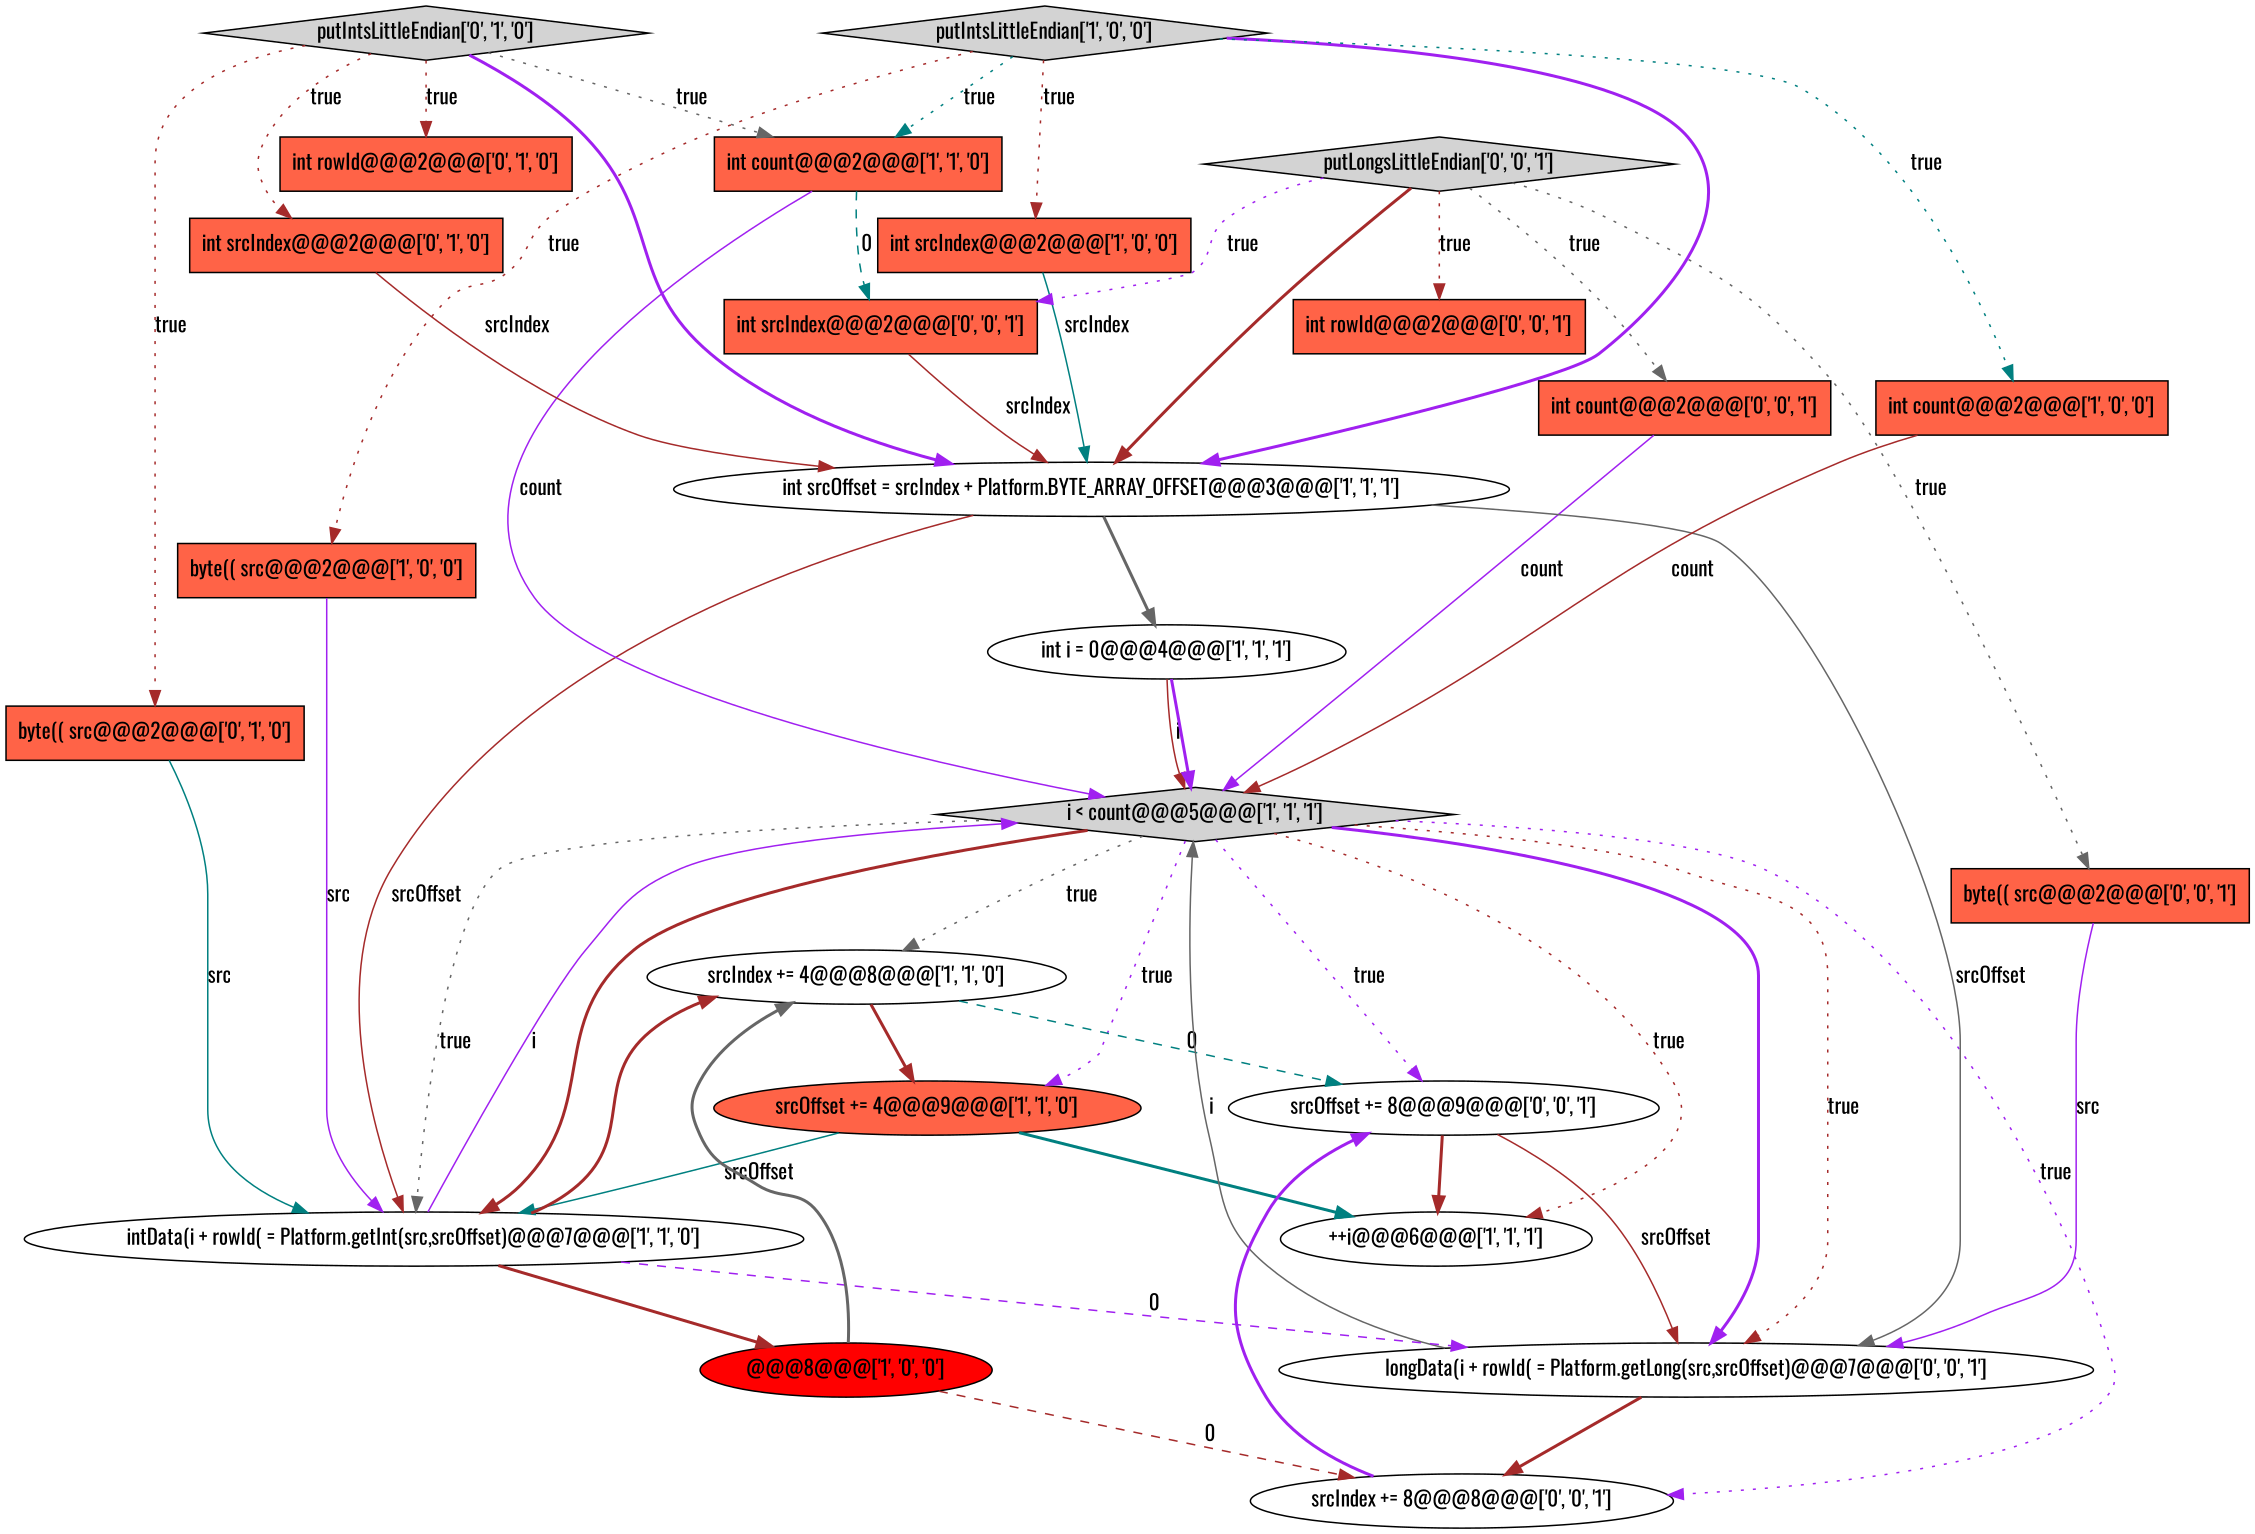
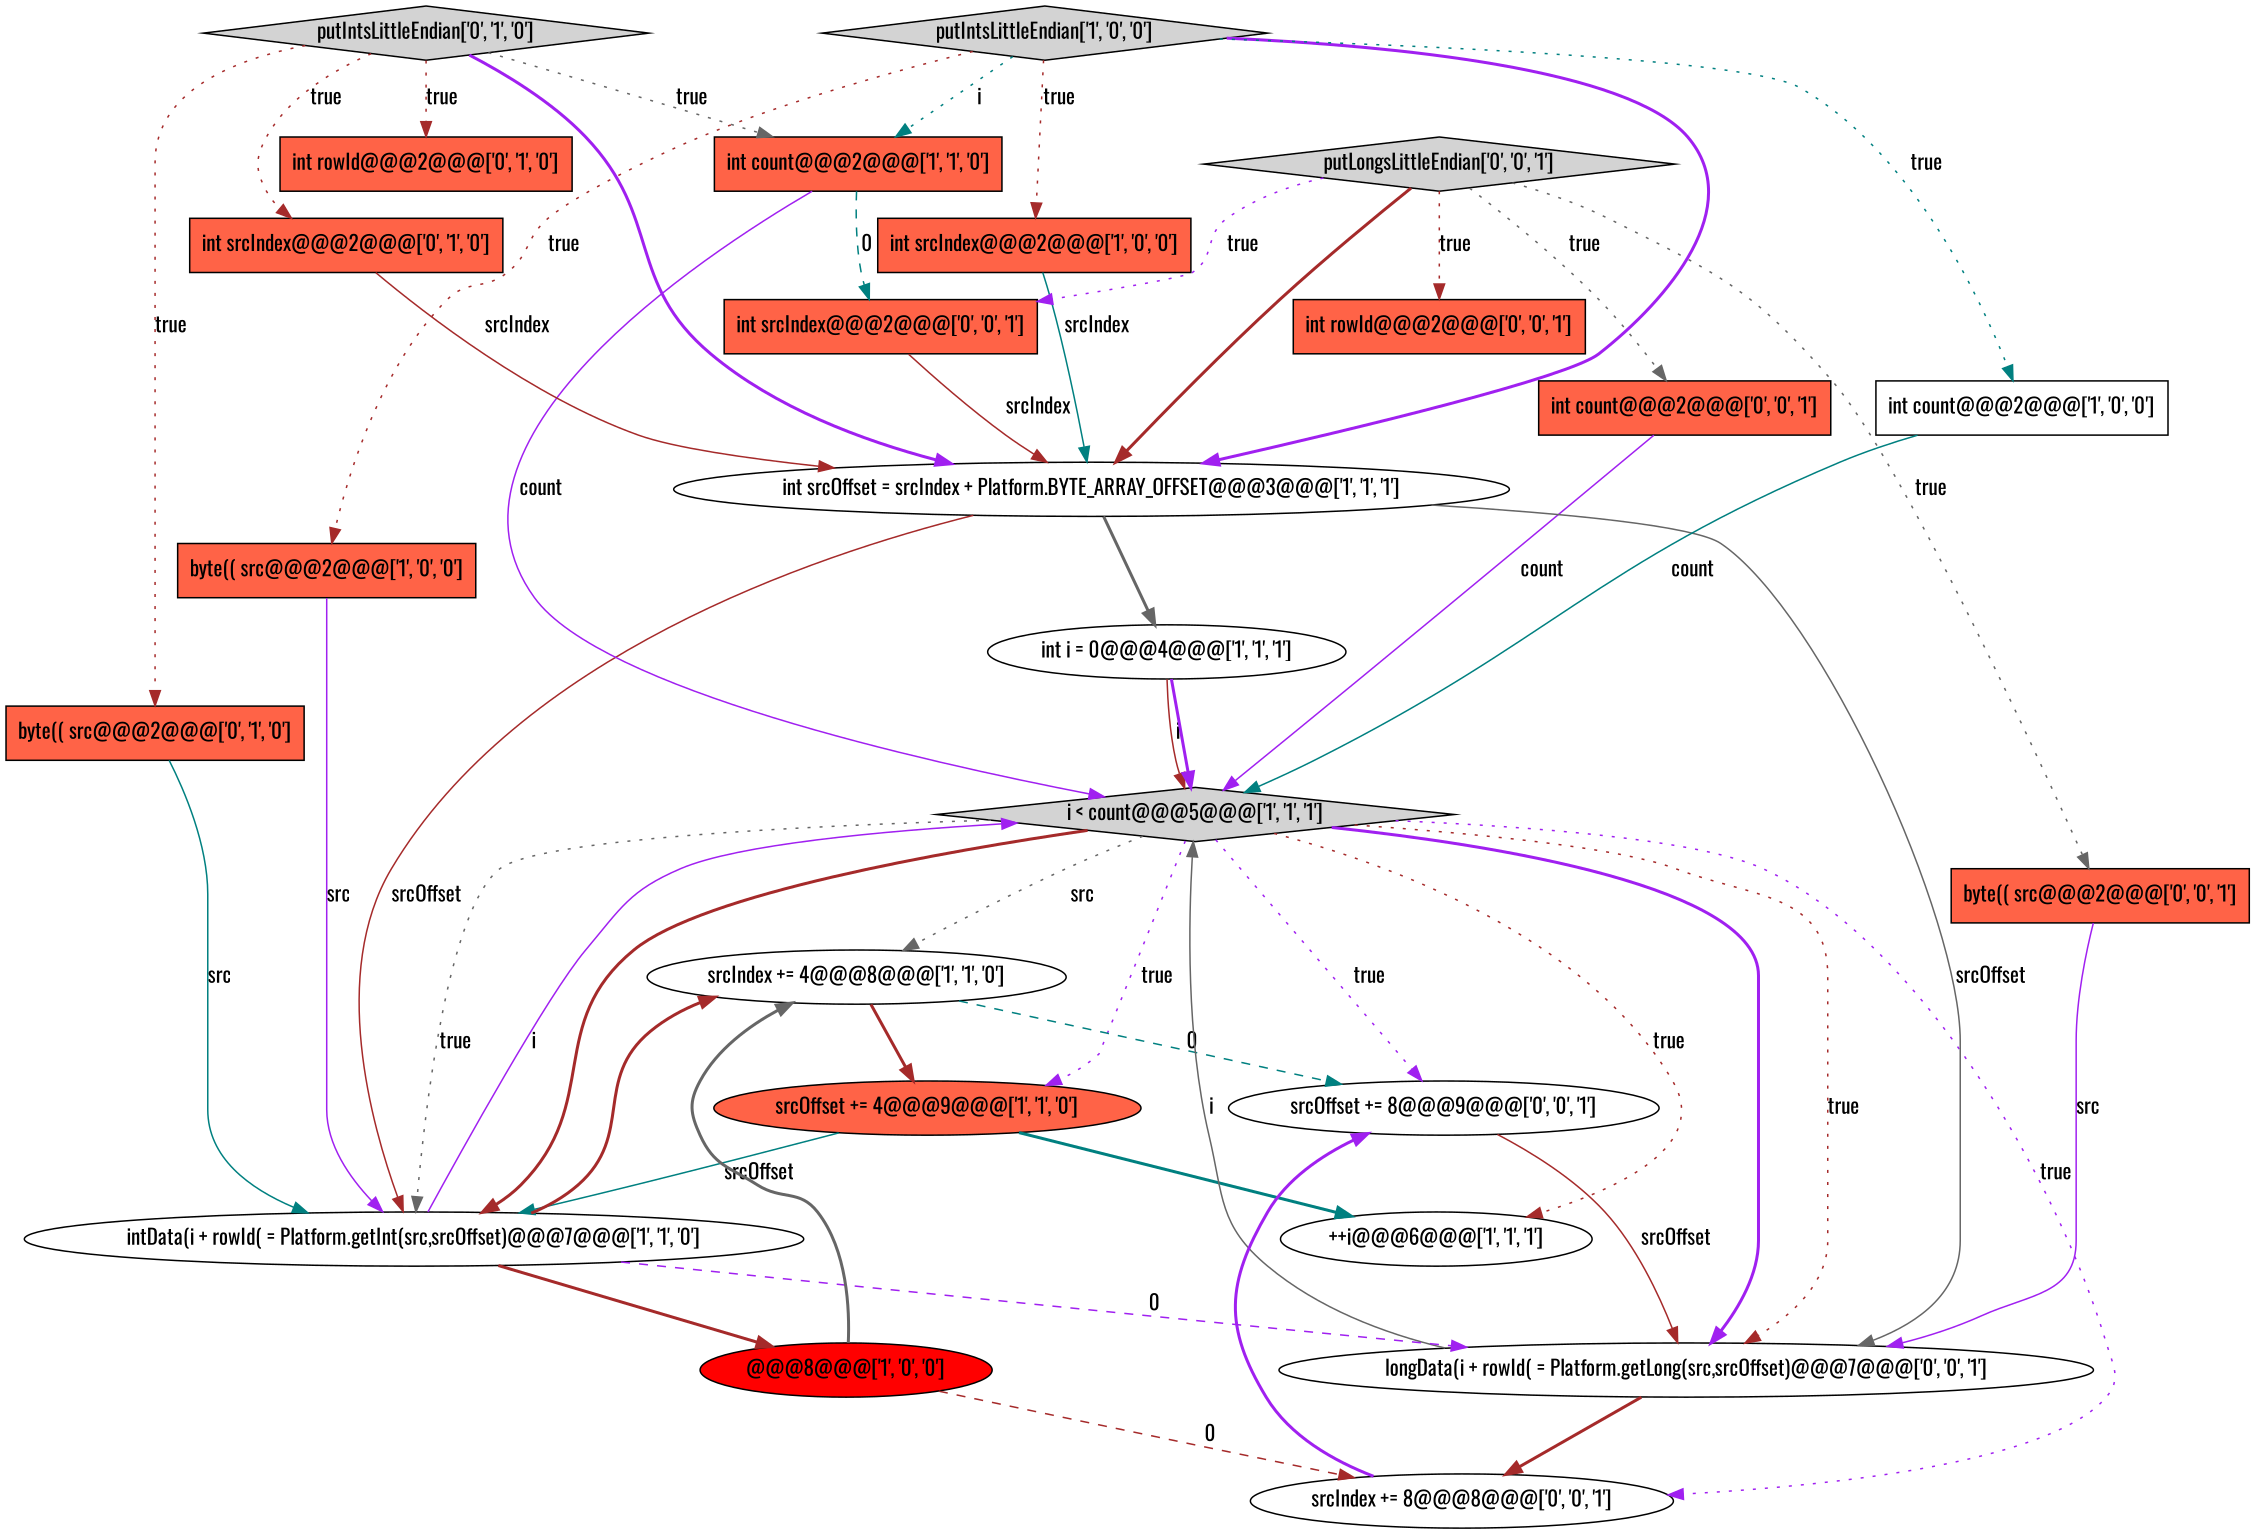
edge "putIntsLittleEndian['1', '0', '0']" -> "int count@@@2@@@['1', '1', '0']": label "true" -> "i"
node "int count@@@2@@@['1', '0', '0']": fillcolor tomato -> white
edge "int count@@@2@@@['1', '0', '0']" -> "i < count@@@5@@@['1', '1', '1']": color brown -> teal
edge "i < count@@@5@@@['1', '1', '1']" -> "srcIndex += 4@@@8@@@['1', '1', '0']": label "true" -> "src"
edge "srcOffset += 8@@@9@@@['0', '0', '1']" -> "++i@@@6@@@['1', '1', '1']": removed
